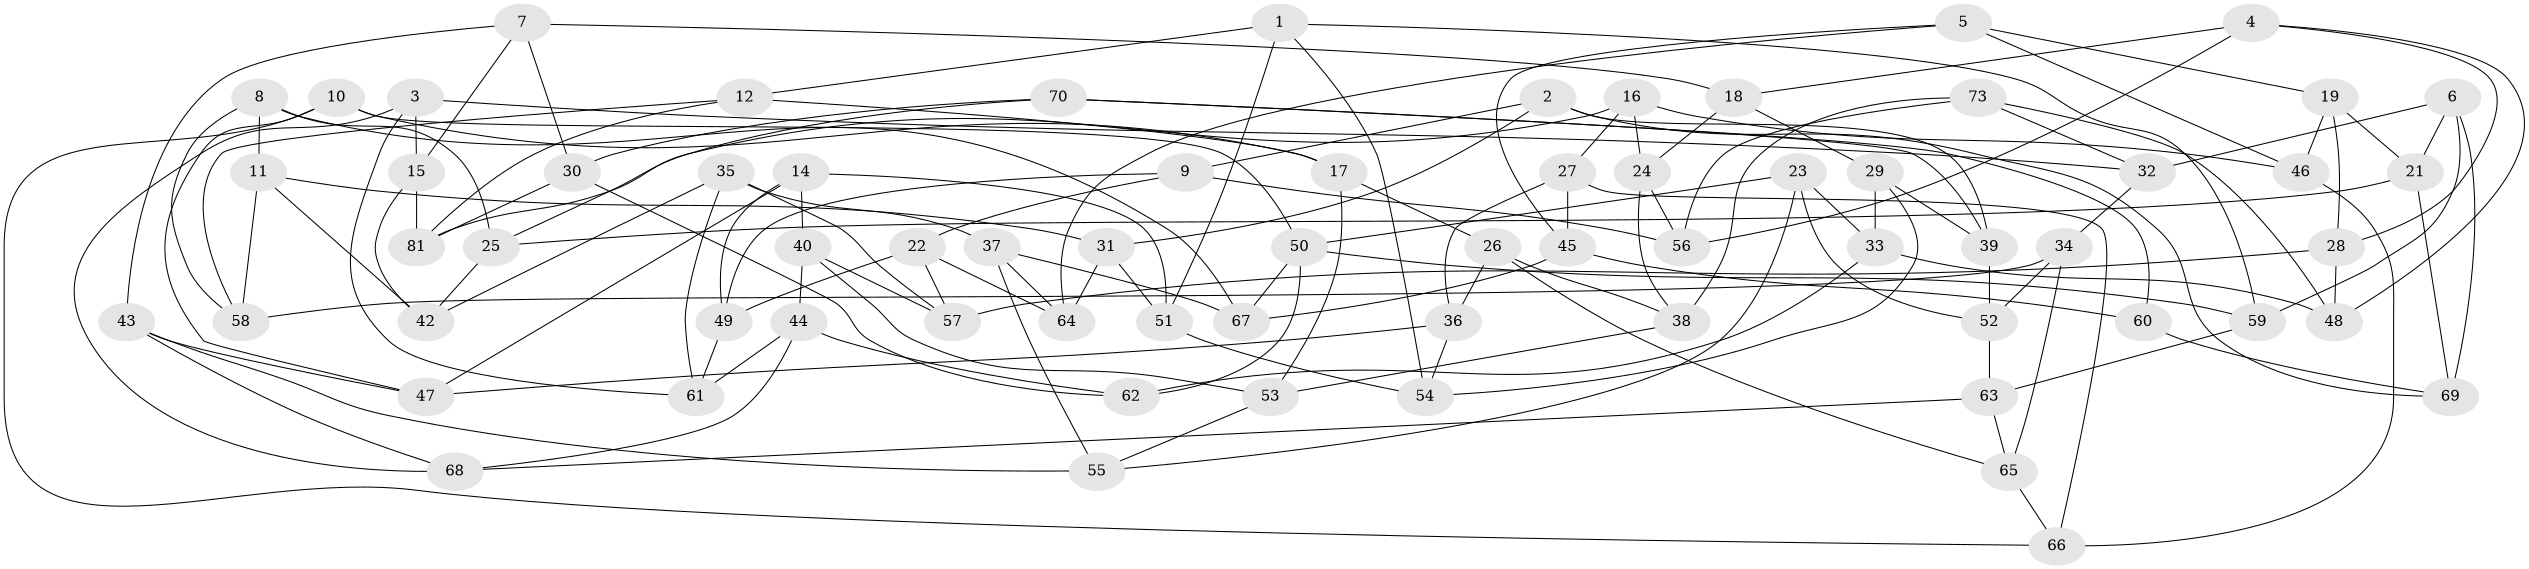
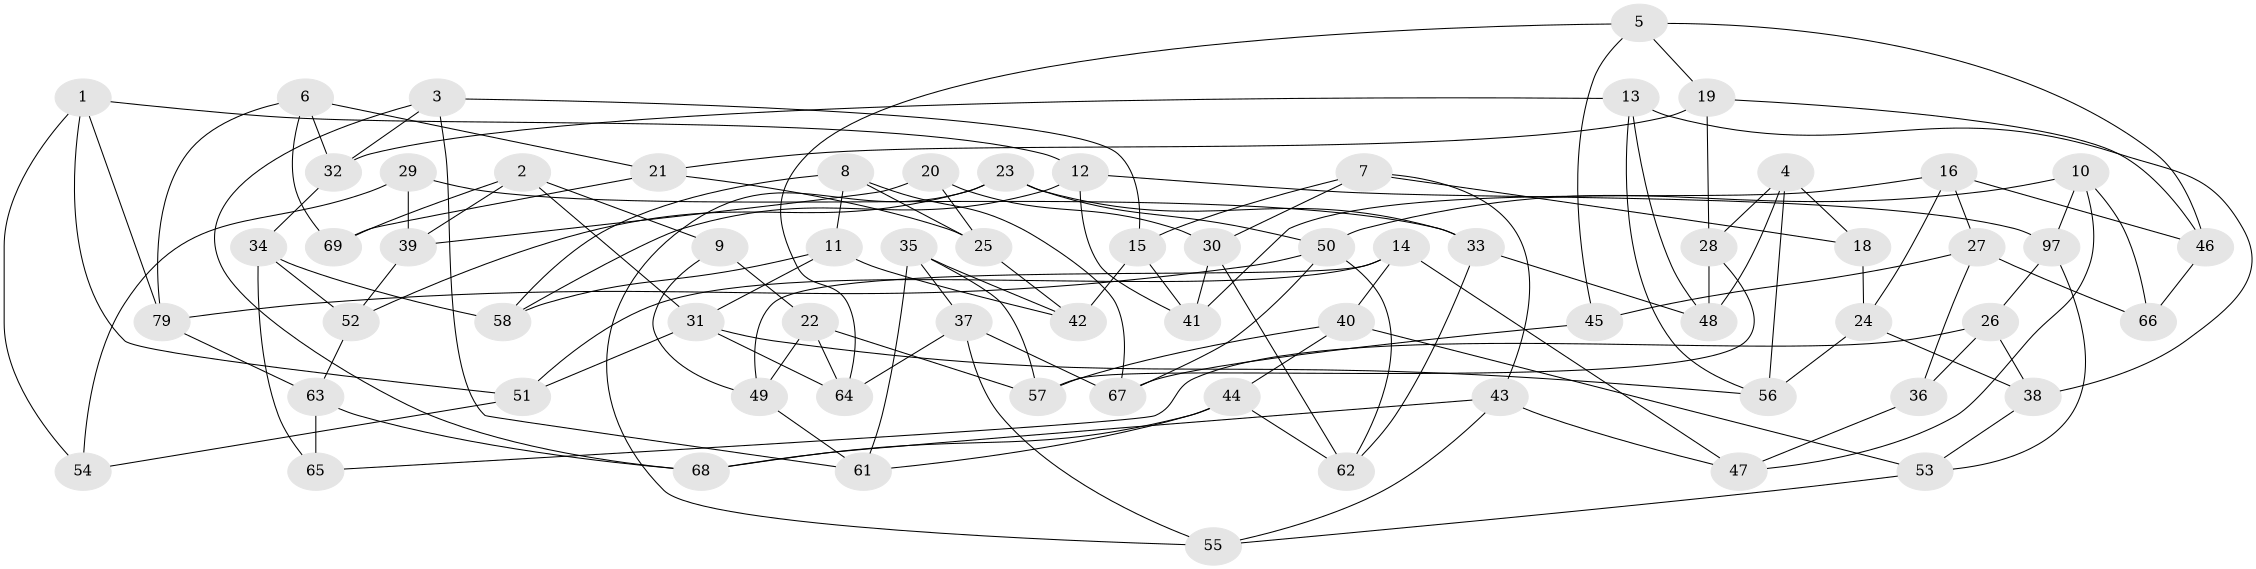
node "70": label "70" -> "20"
node "73": label "73" -> "13"
edge "18" -- "29": removed
node "17": label "17" -> "97"
edge "9" -- "56": now "31" -- "56"
node "81": label "81" -> "41"
node "60": removed
node "59": label "59" -> "79"
edge "36" -- "54": removed
edge "65" -- "66": removed
